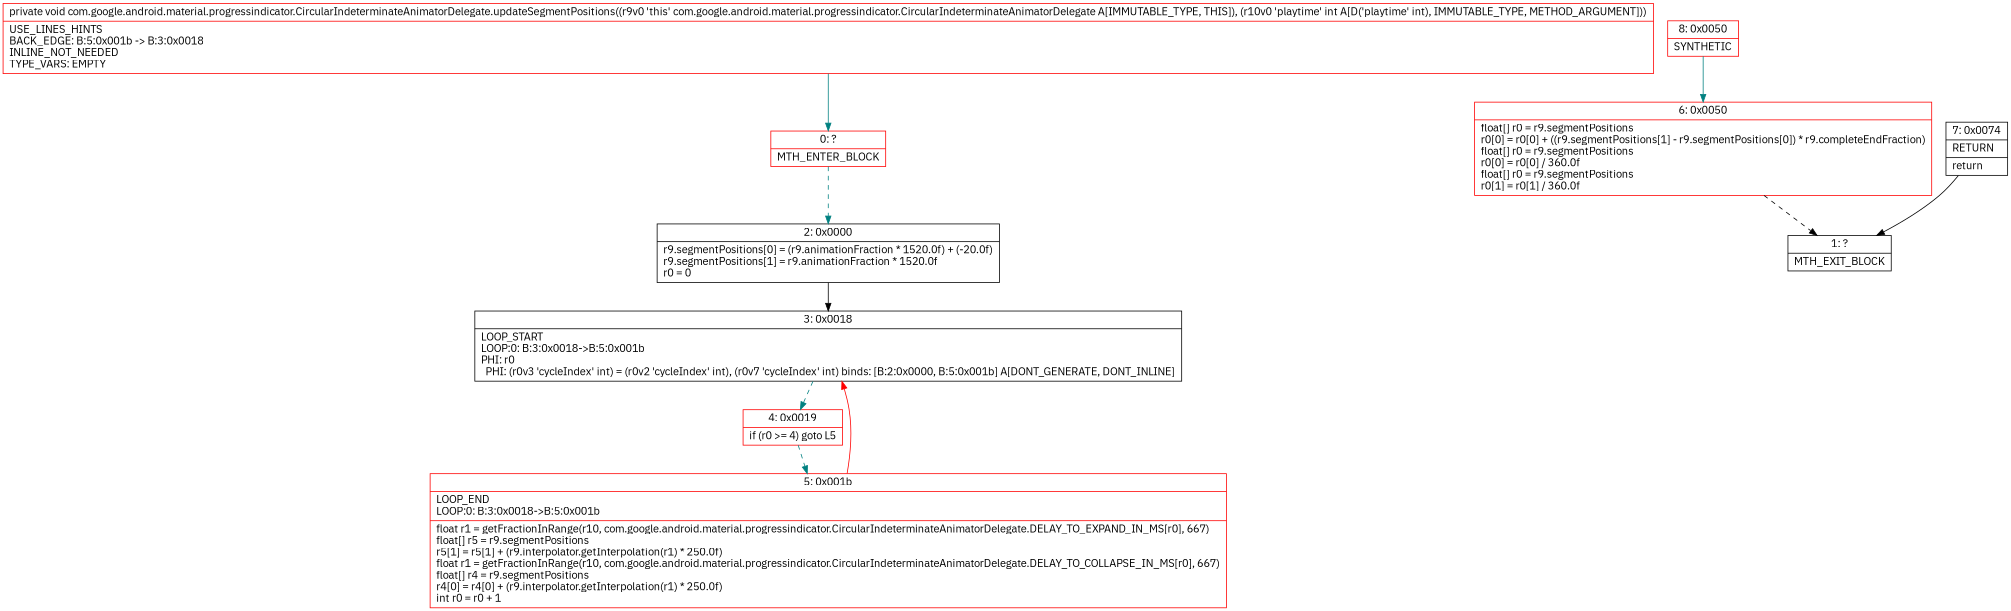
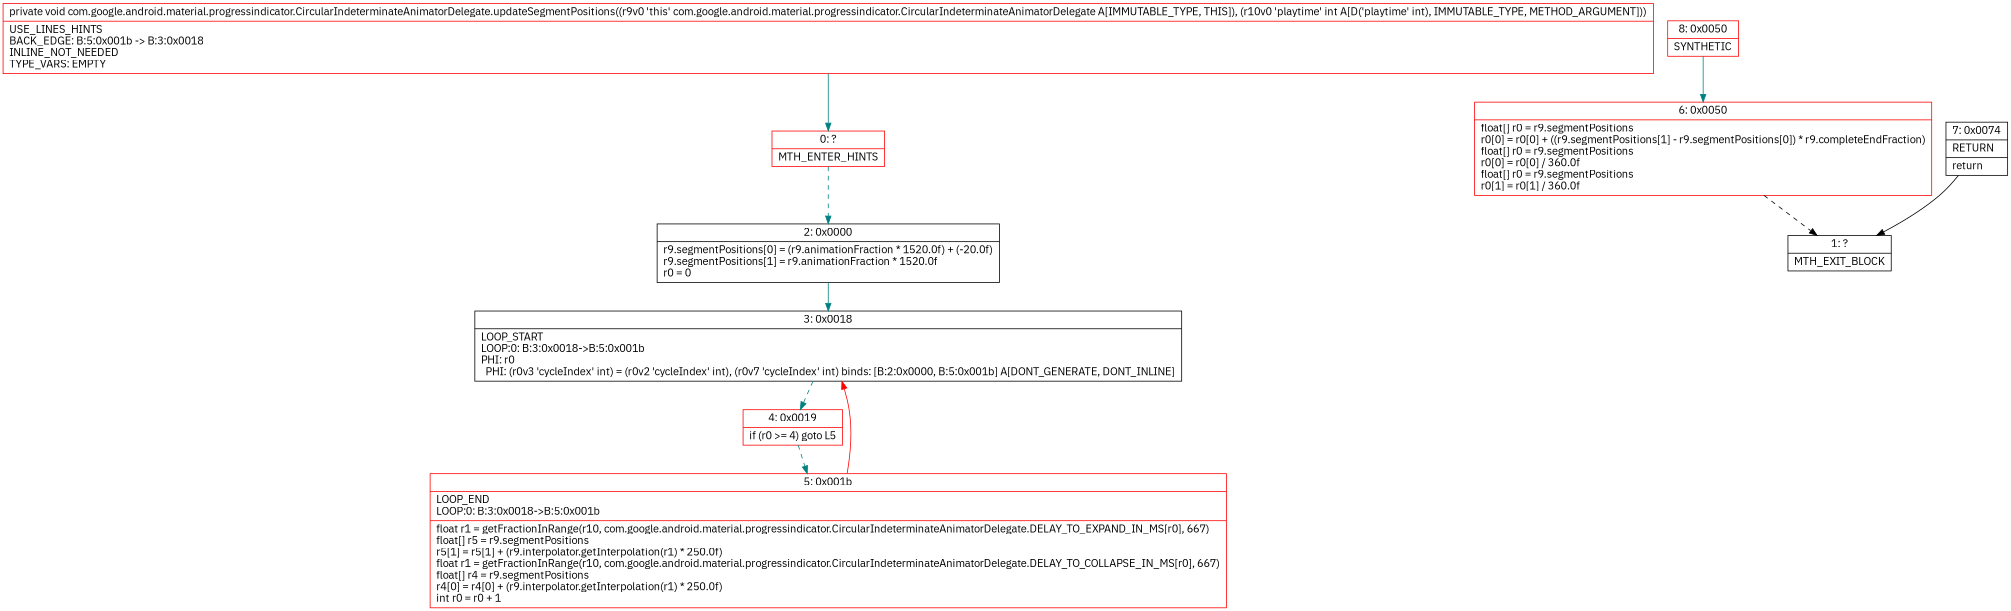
node "0: ?": text "MTH_ENTER_BLOCK" -> "MTH_ENTER_HINTS"
edge "2: 0x0000" -> "3: 0x0018": color black -> teal
